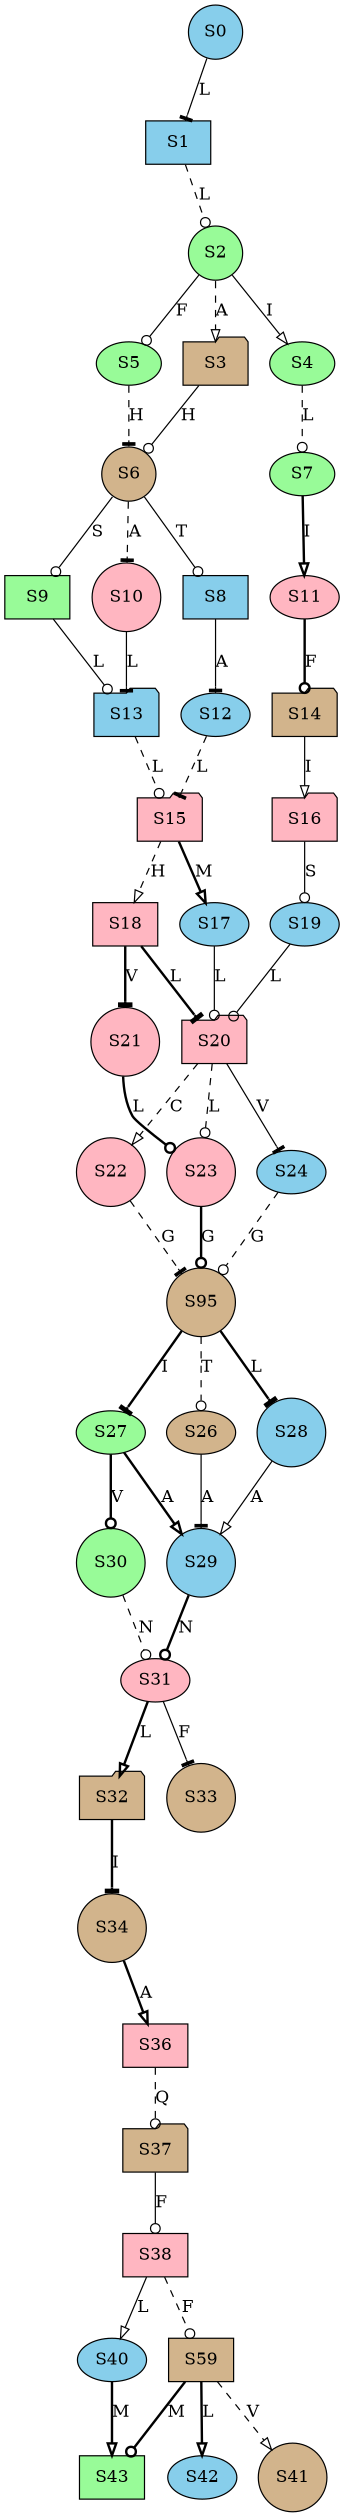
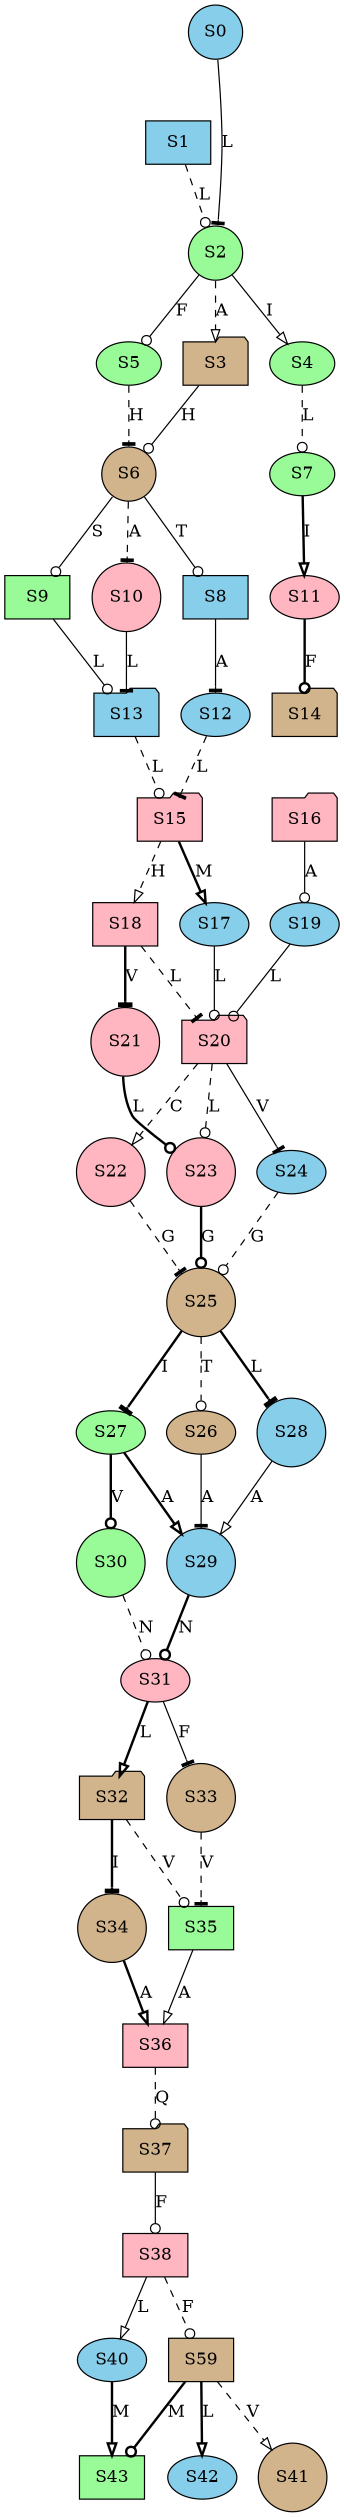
edge "S0" -> "S1": now "S0" -> "S2"
edge "S14" -> "S16": removed, label "I"
edge "S16" -> "S19": label "S" -> "A"
edge "S18" -> "S20": style bold -> dashed
node "S95": label "S95" -> "S25"
node "S35": added
